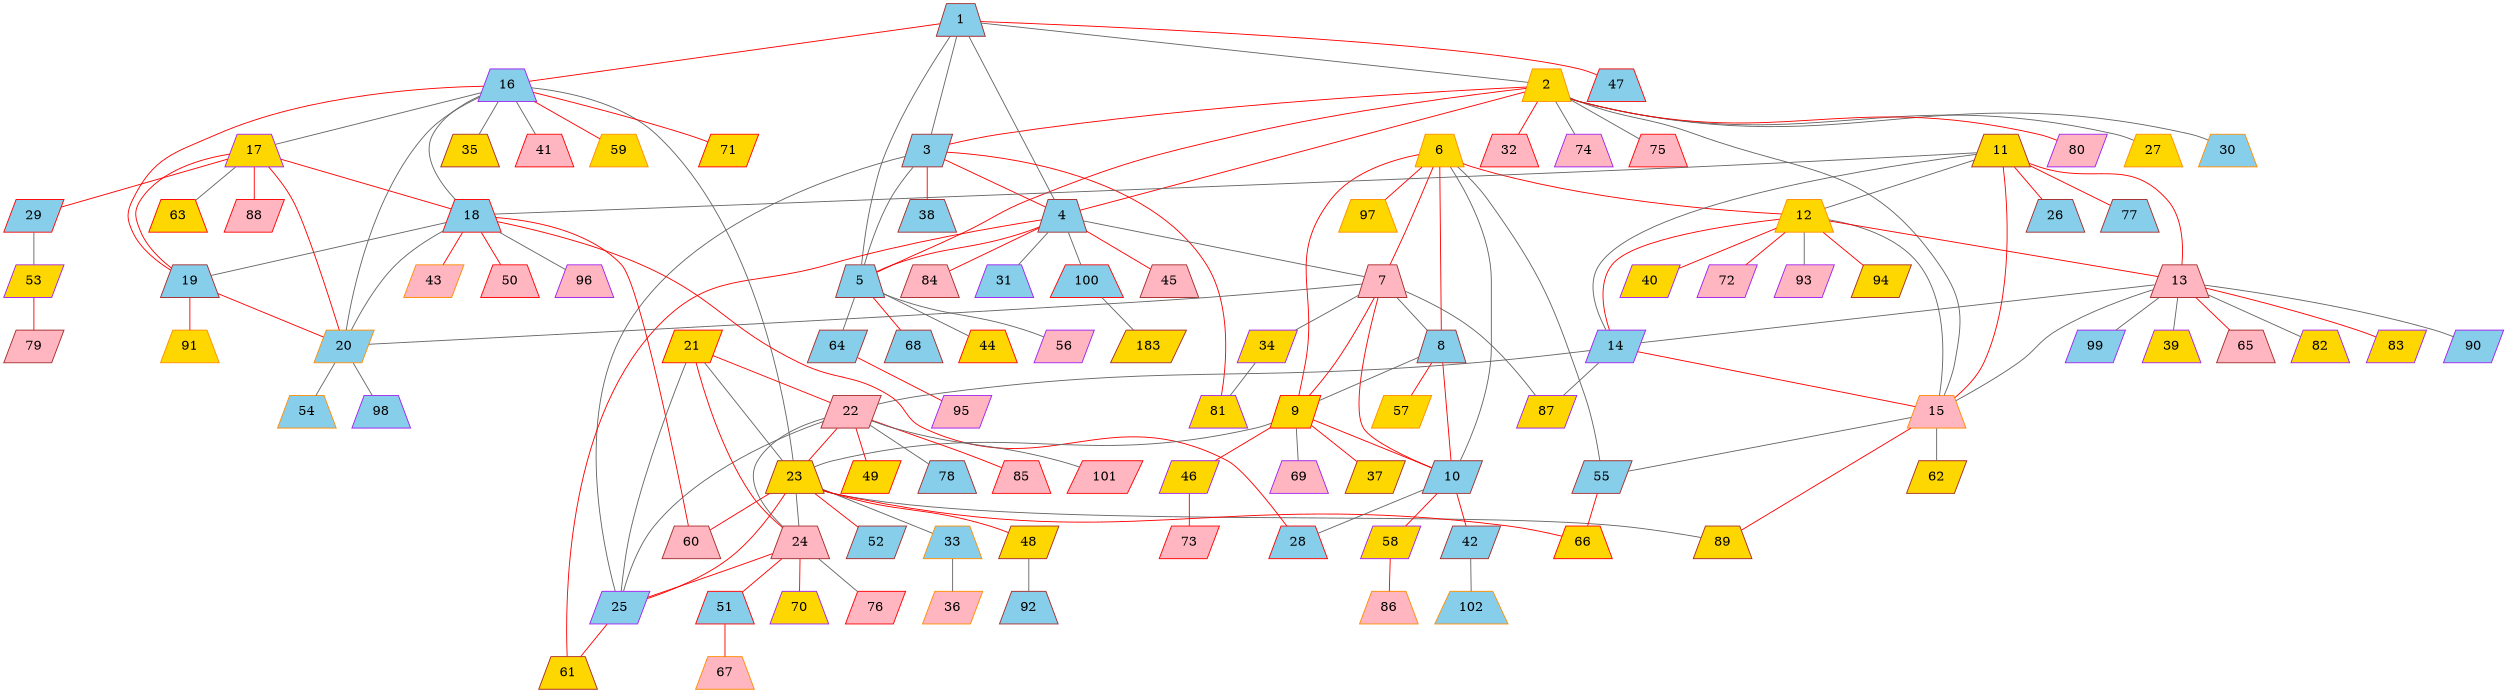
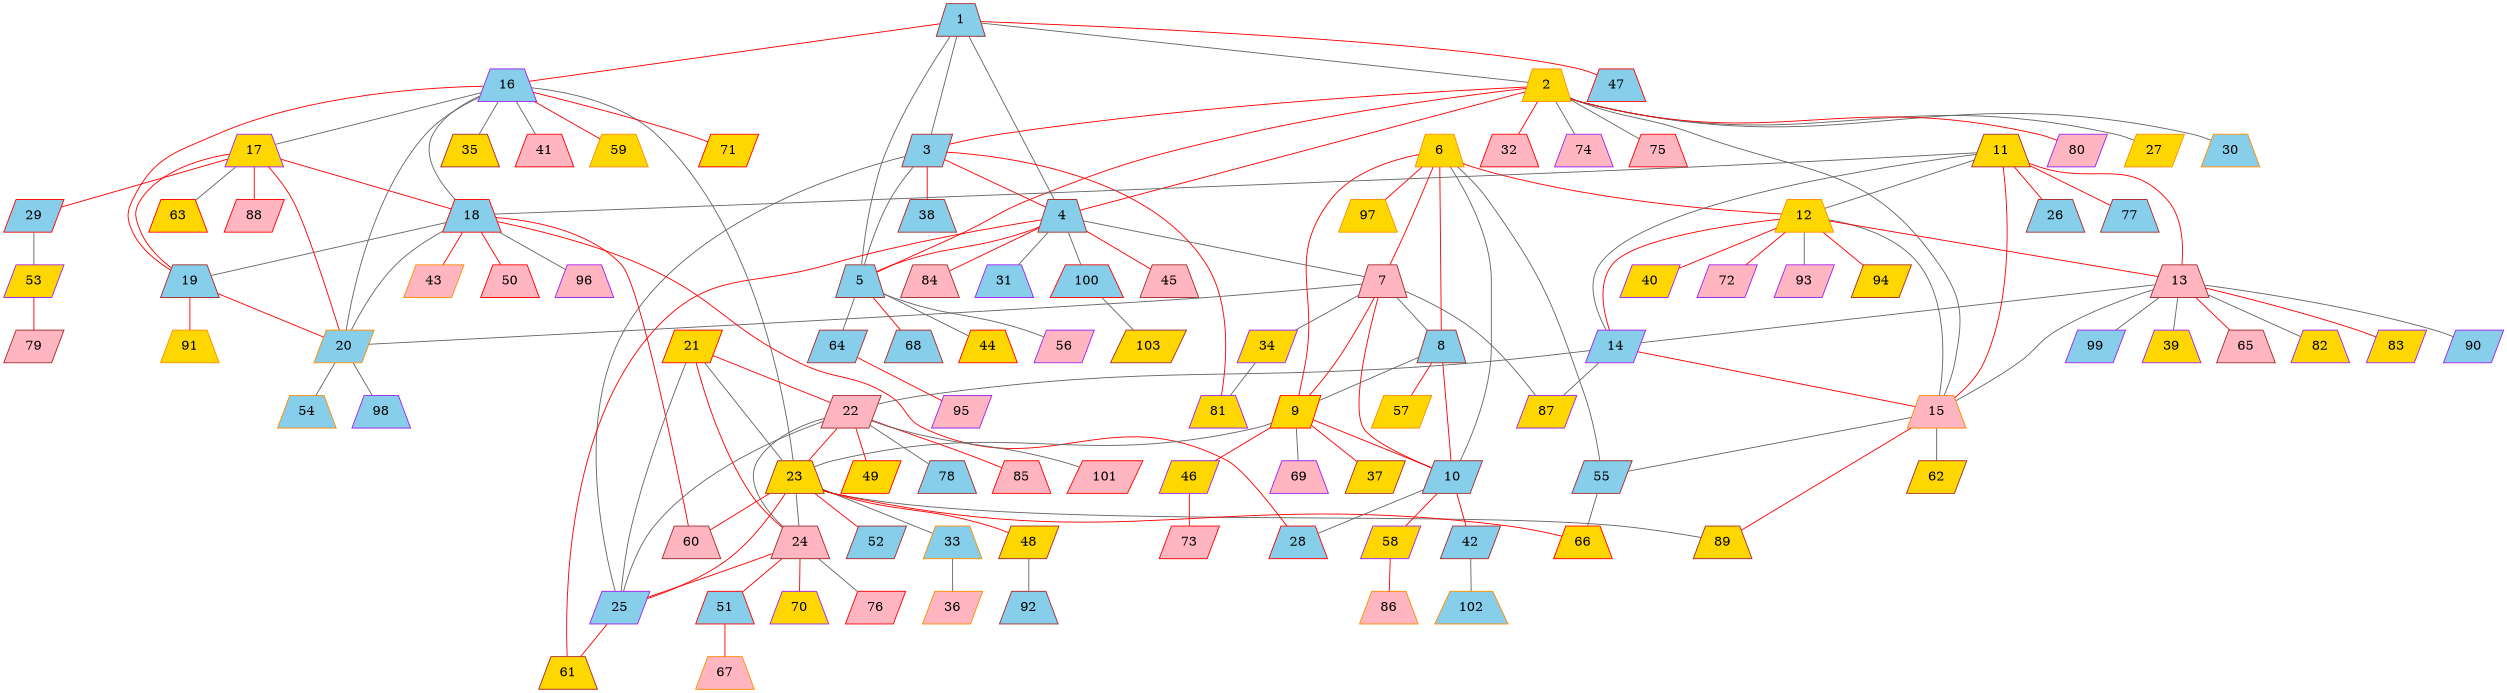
node "27": shape trapezium -> parallelogram
node "183": label "183" -> "103"
edge "55" -- "66": color red -> gray40
